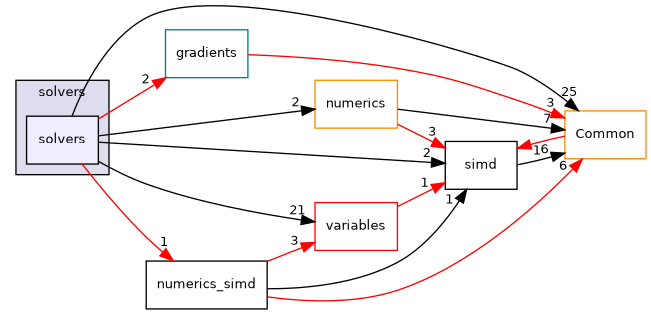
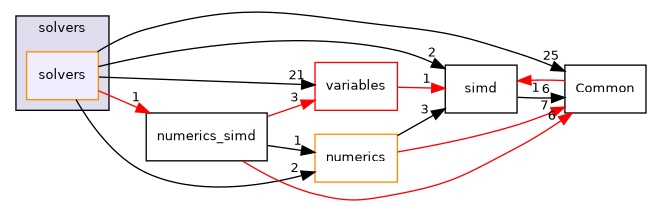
node "gradients": removed
edge "numerics" -> "Common": color black -> red
edge "numerics" -> "simd": color red -> black
node "Common": color darkorange -> black
node "solvers": color black -> darkorange
edge "numerics_simd" -> "simd": now "numerics_simd" -> "numerics"
